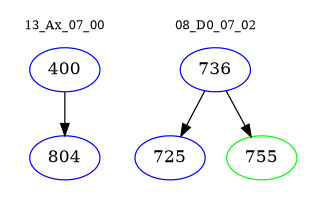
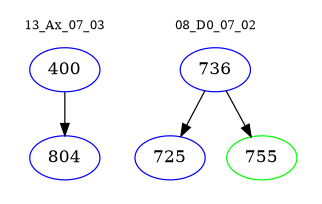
cluster "13_Ax_07_00": label "13_Ax_07_00" -> "13_Ax_07_03"
